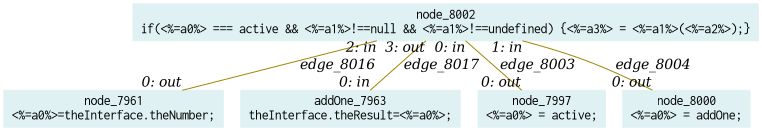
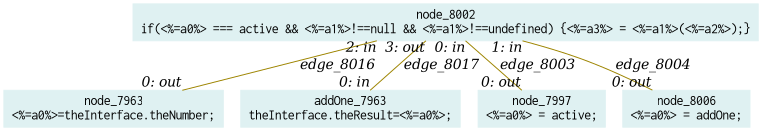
node "node_7961 <%=a0%>=theInterface.theNumber;": label "node_7961 <%=a0%>=theInterface.theNumber;" -> "node_7963 <%=a0%>=theInterface.theNumber;"
node "node_8000 <%=a0%> = addOne;": label "node_8000 <%=a0%> = addOne;" -> "node_8006 <%=a0%> = addOne;"
